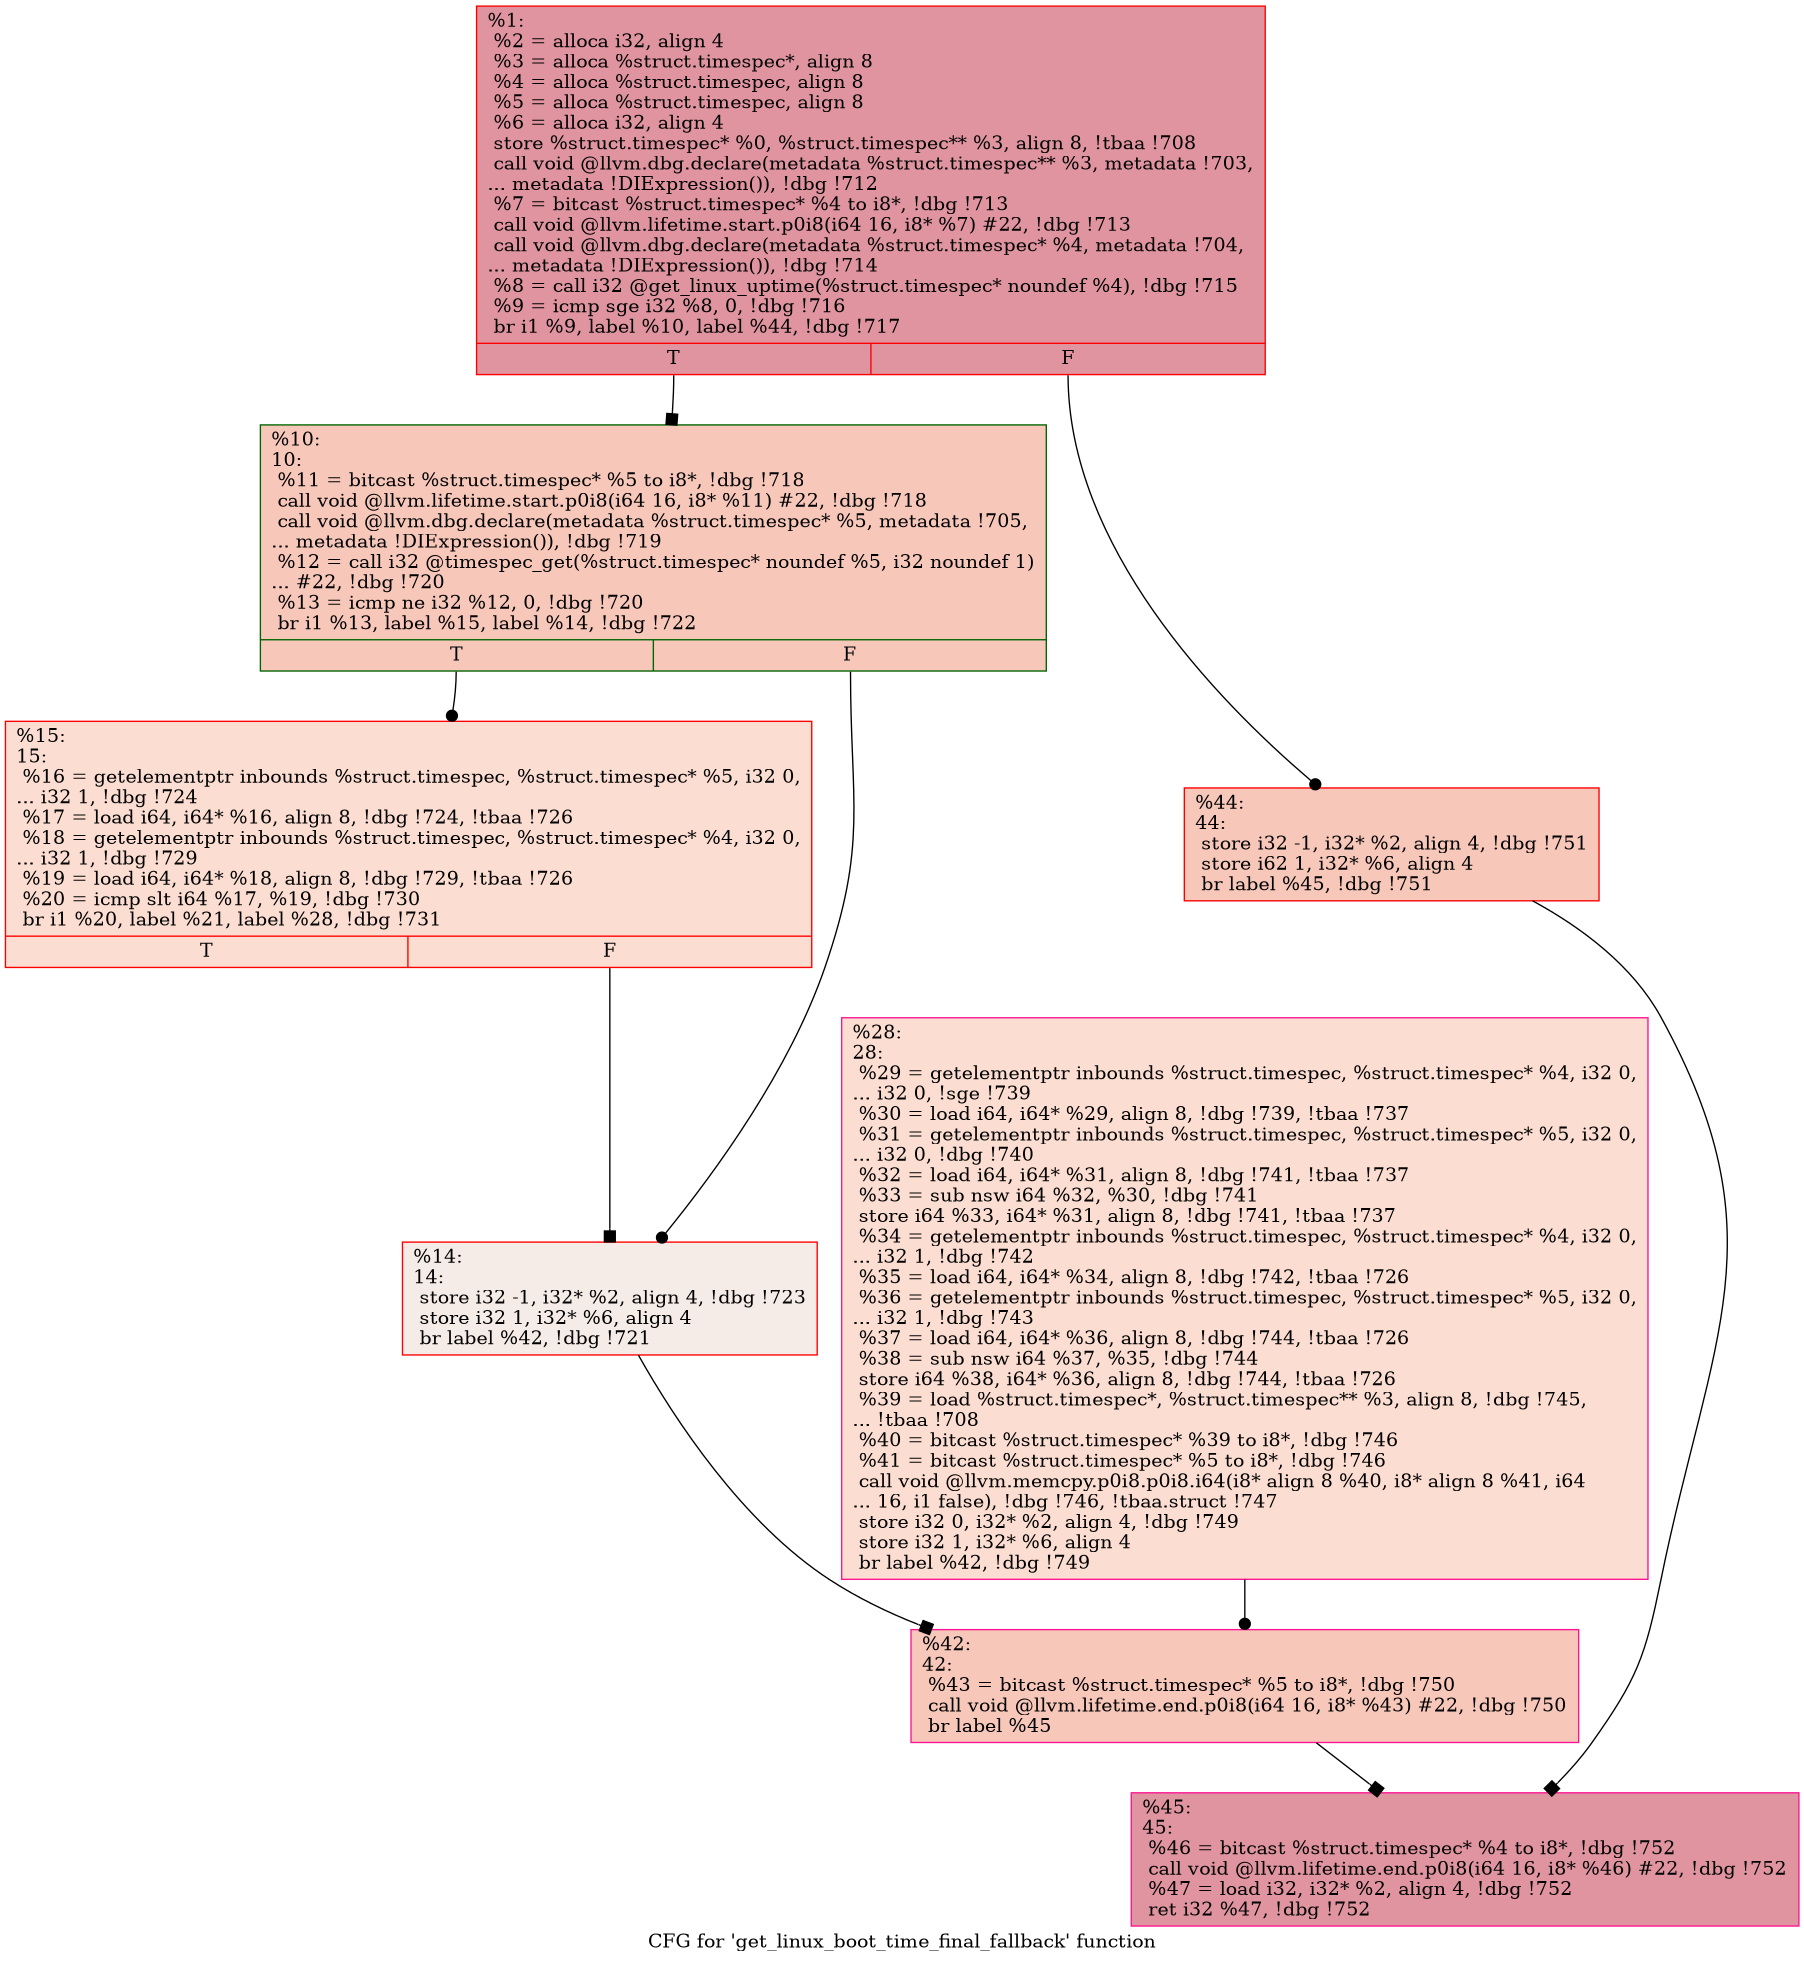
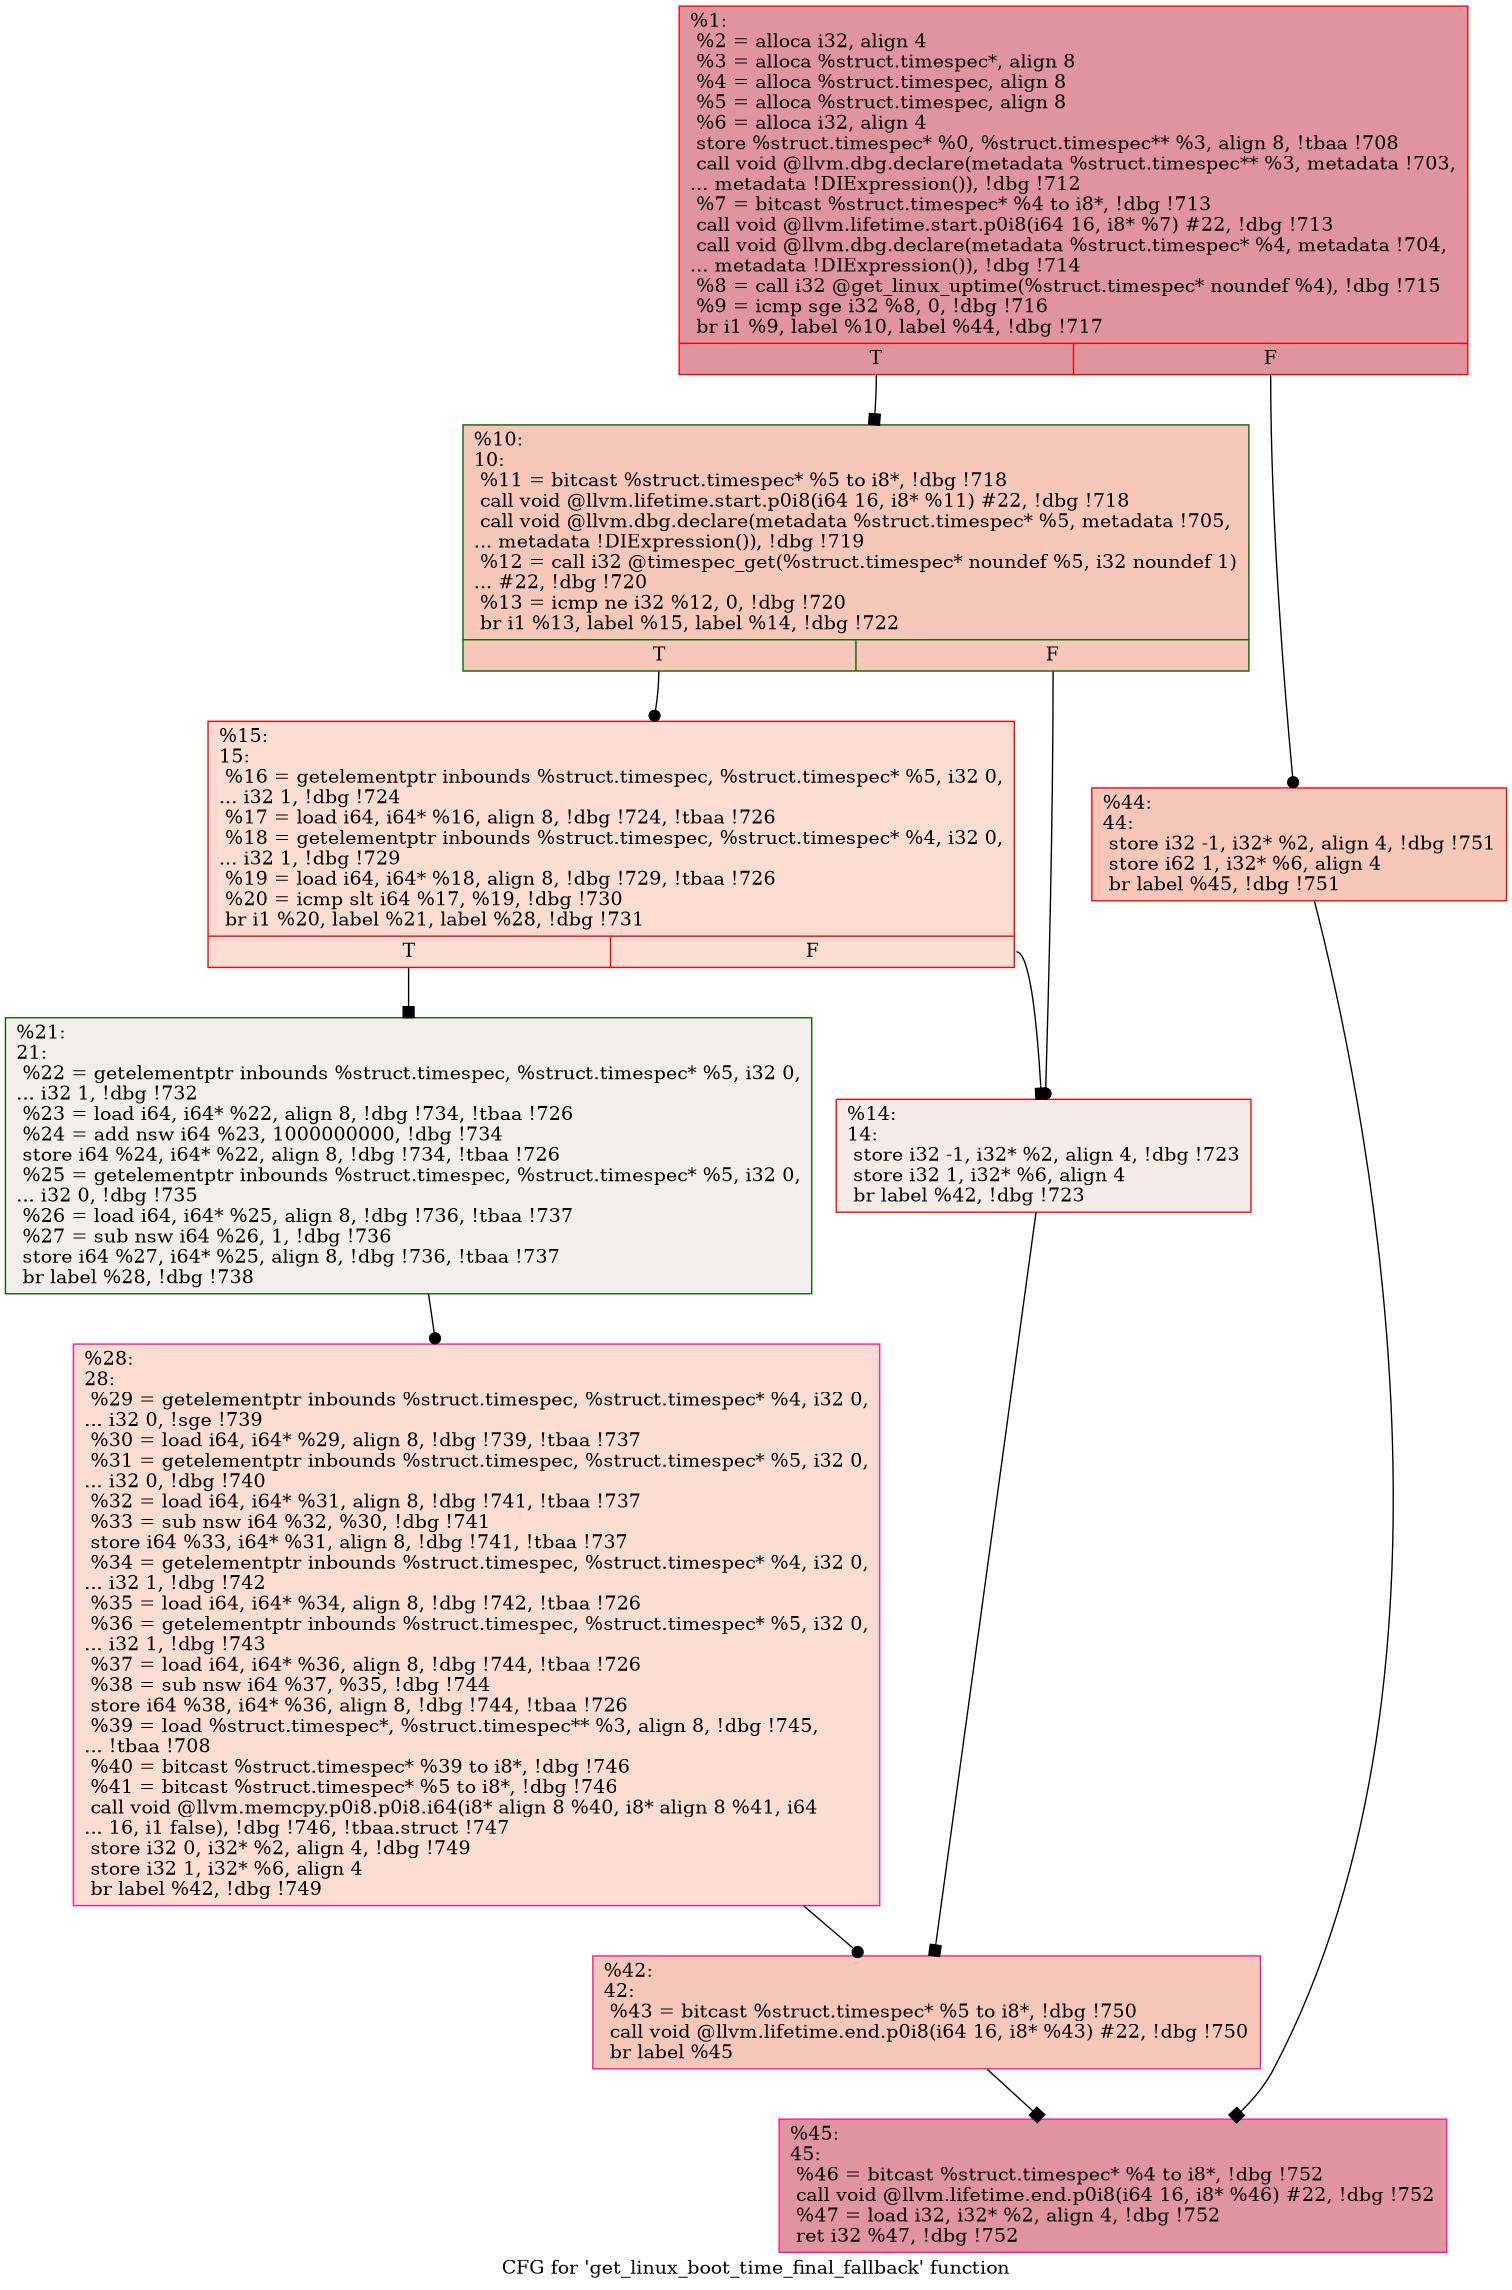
node "%21:": added
node "%14:": text "br label %42, !dbg !721" -> "br label %42, !dbg !723"
